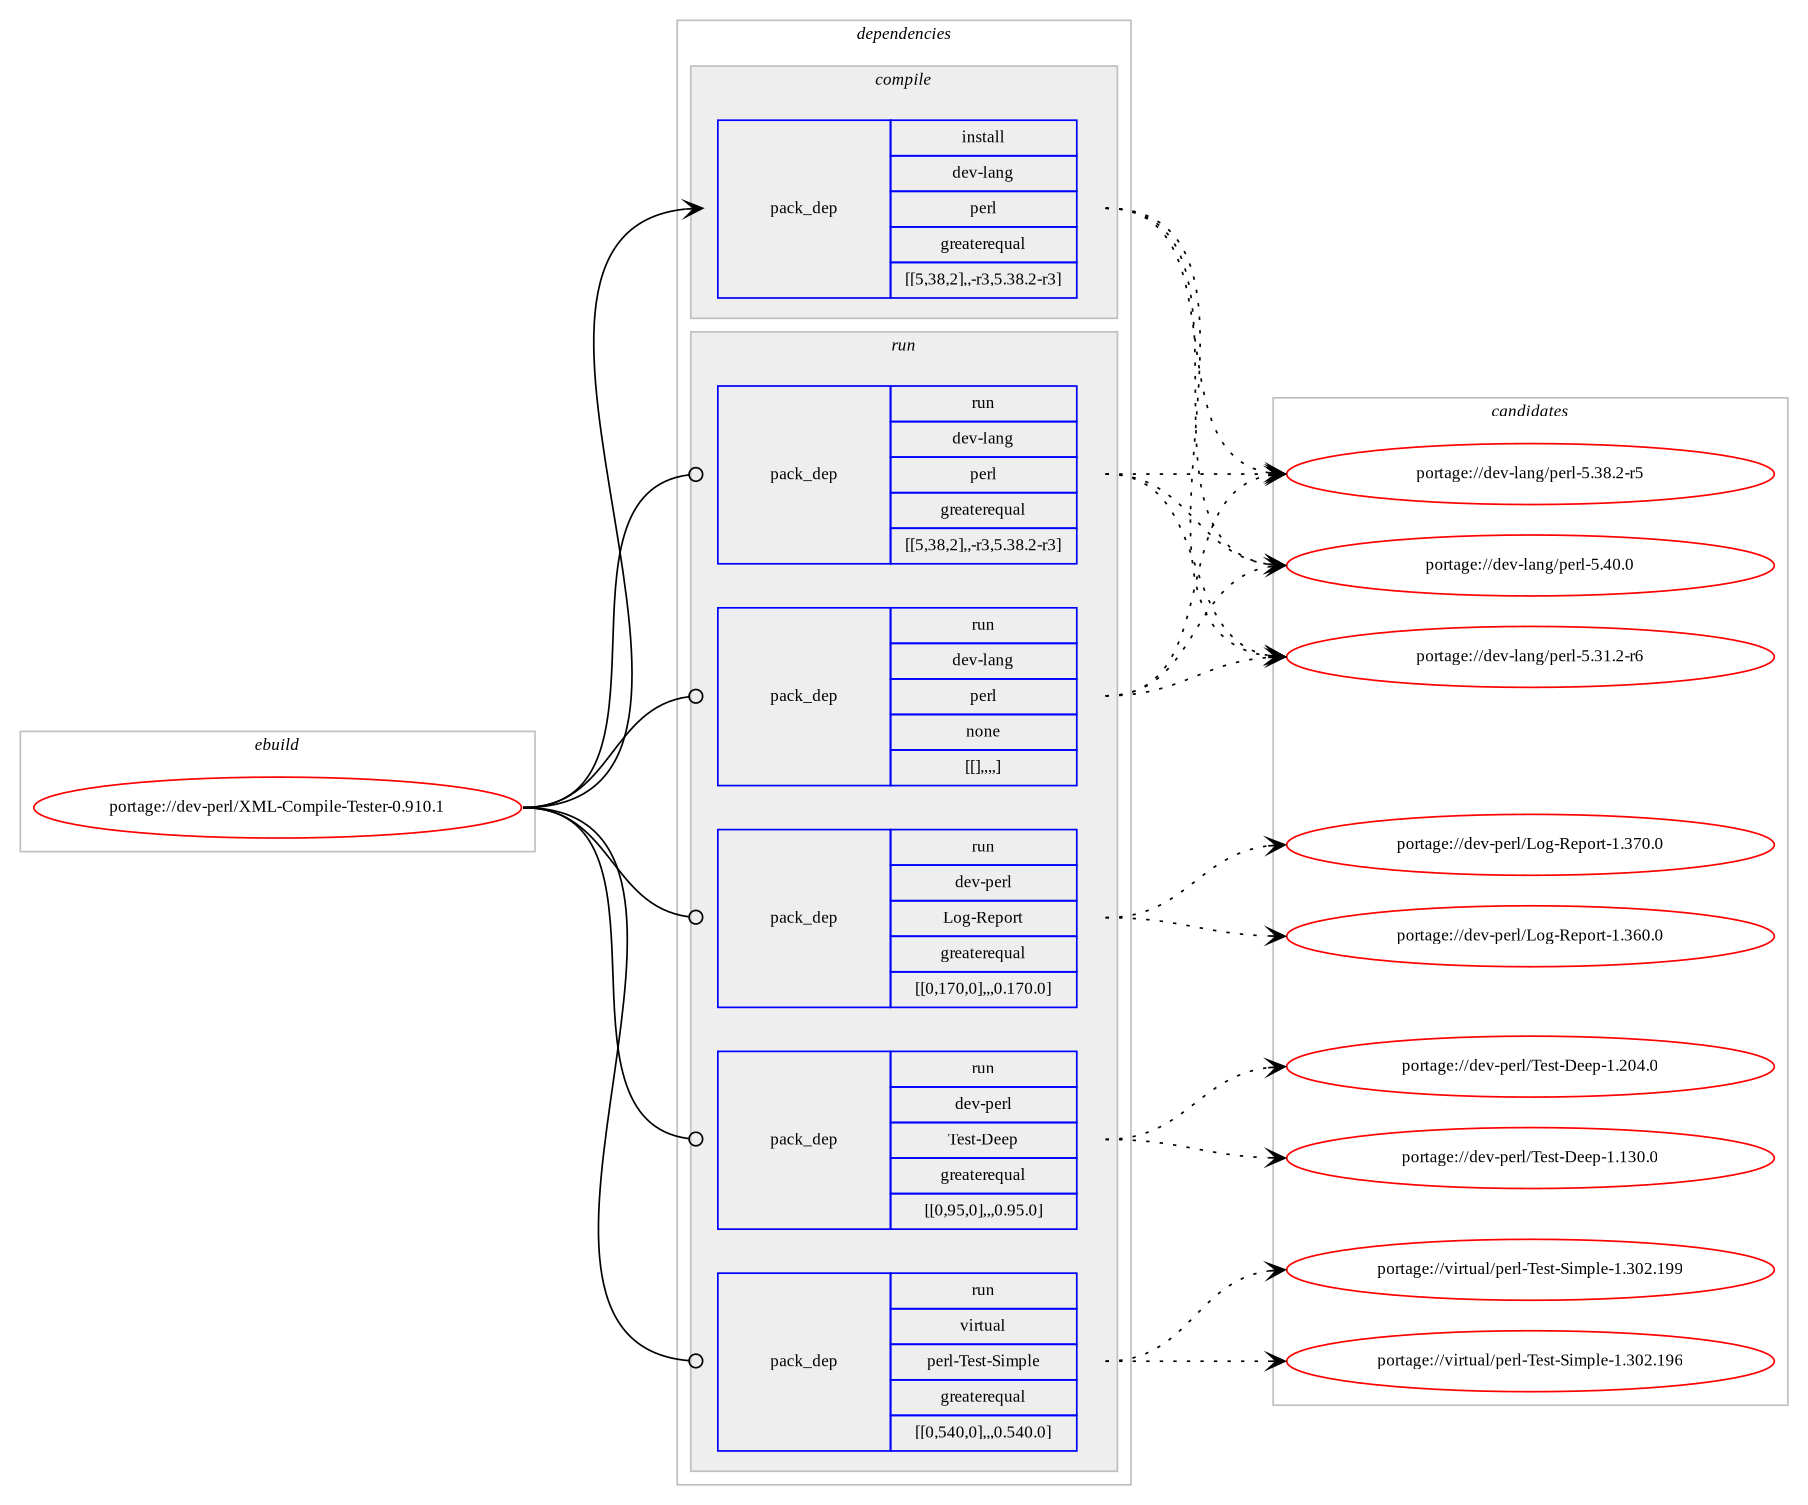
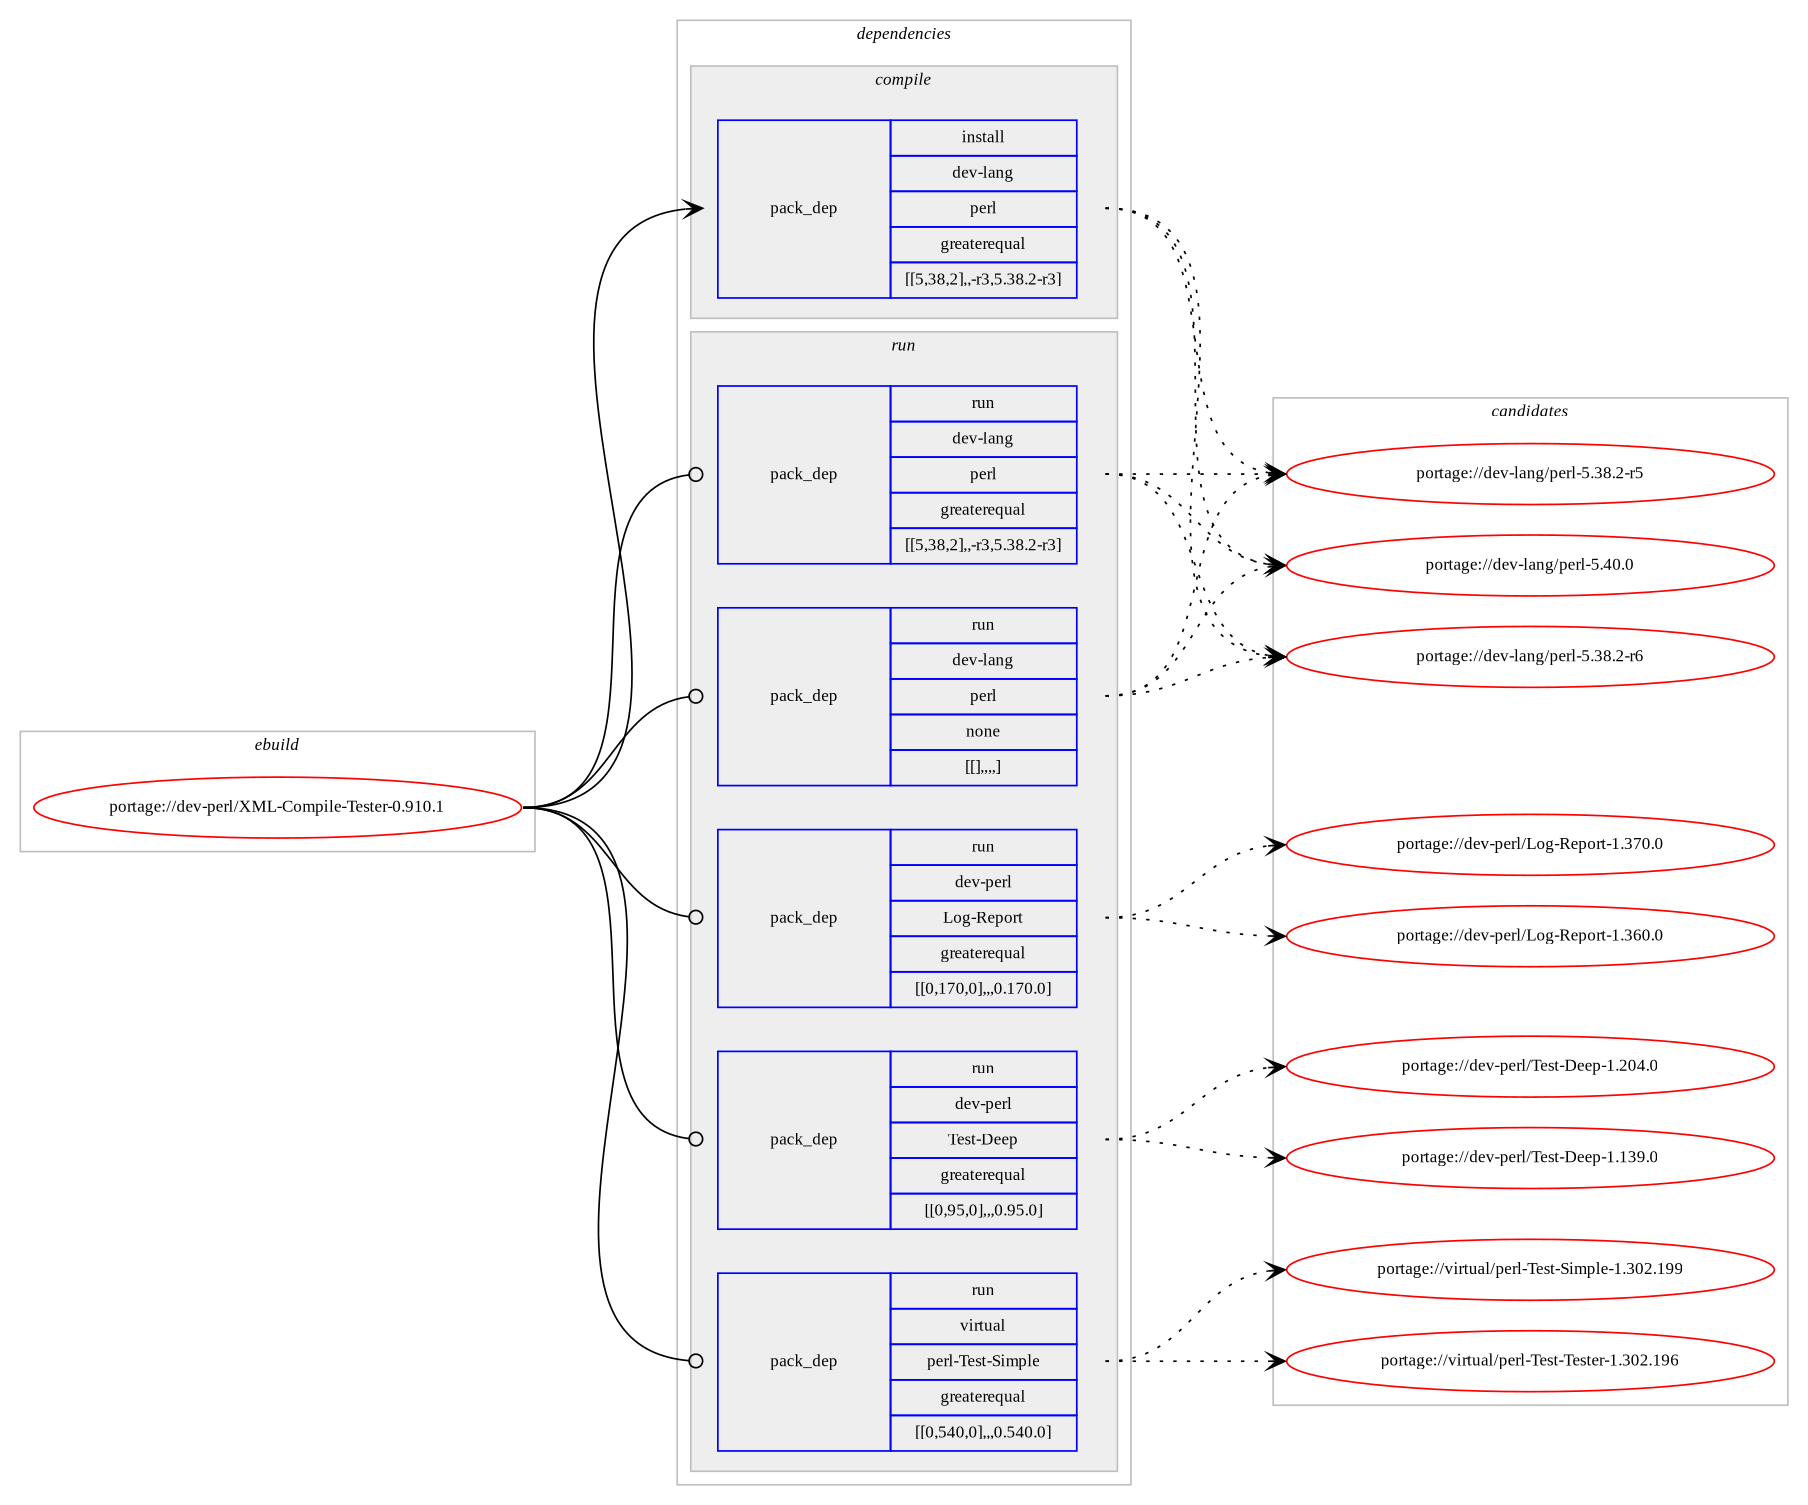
node "portage://dev-lang/perl-5.31.2-r6": label "portage://dev-lang/perl-5.31.2-r6" -> "portage://dev-lang/perl-5.38.2-r6"
node "portage://dev-perl/Test-Deep-1.130.0": label "portage://dev-perl/Test-Deep-1.130.0" -> "portage://dev-perl/Test-Deep-1.139.0"
node "portage://virtual/perl-Test-Simple-1.302.196": label "portage://virtual/perl-Test-Simple-1.302.196" -> "portage://virtual/perl-Test-Tester-1.302.196"
